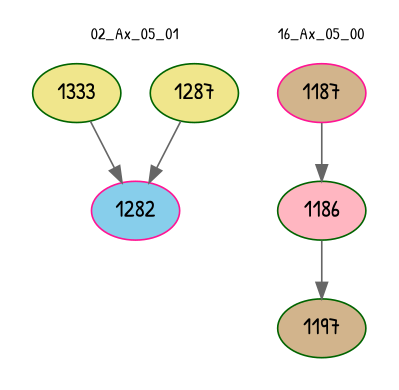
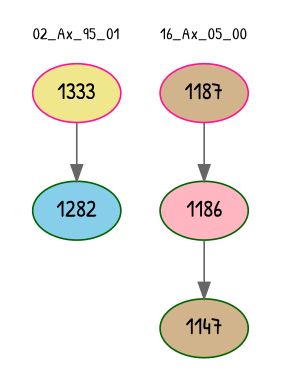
cluster "02_Ax_05_01": label "02_Ax_05_01" -> "02_Ax_95_01"
node "1333": color darkgreen -> deeppink
node "1287": removed
node "1282": color deeppink -> darkgreen
node "1197": label "1197" -> "1147"
